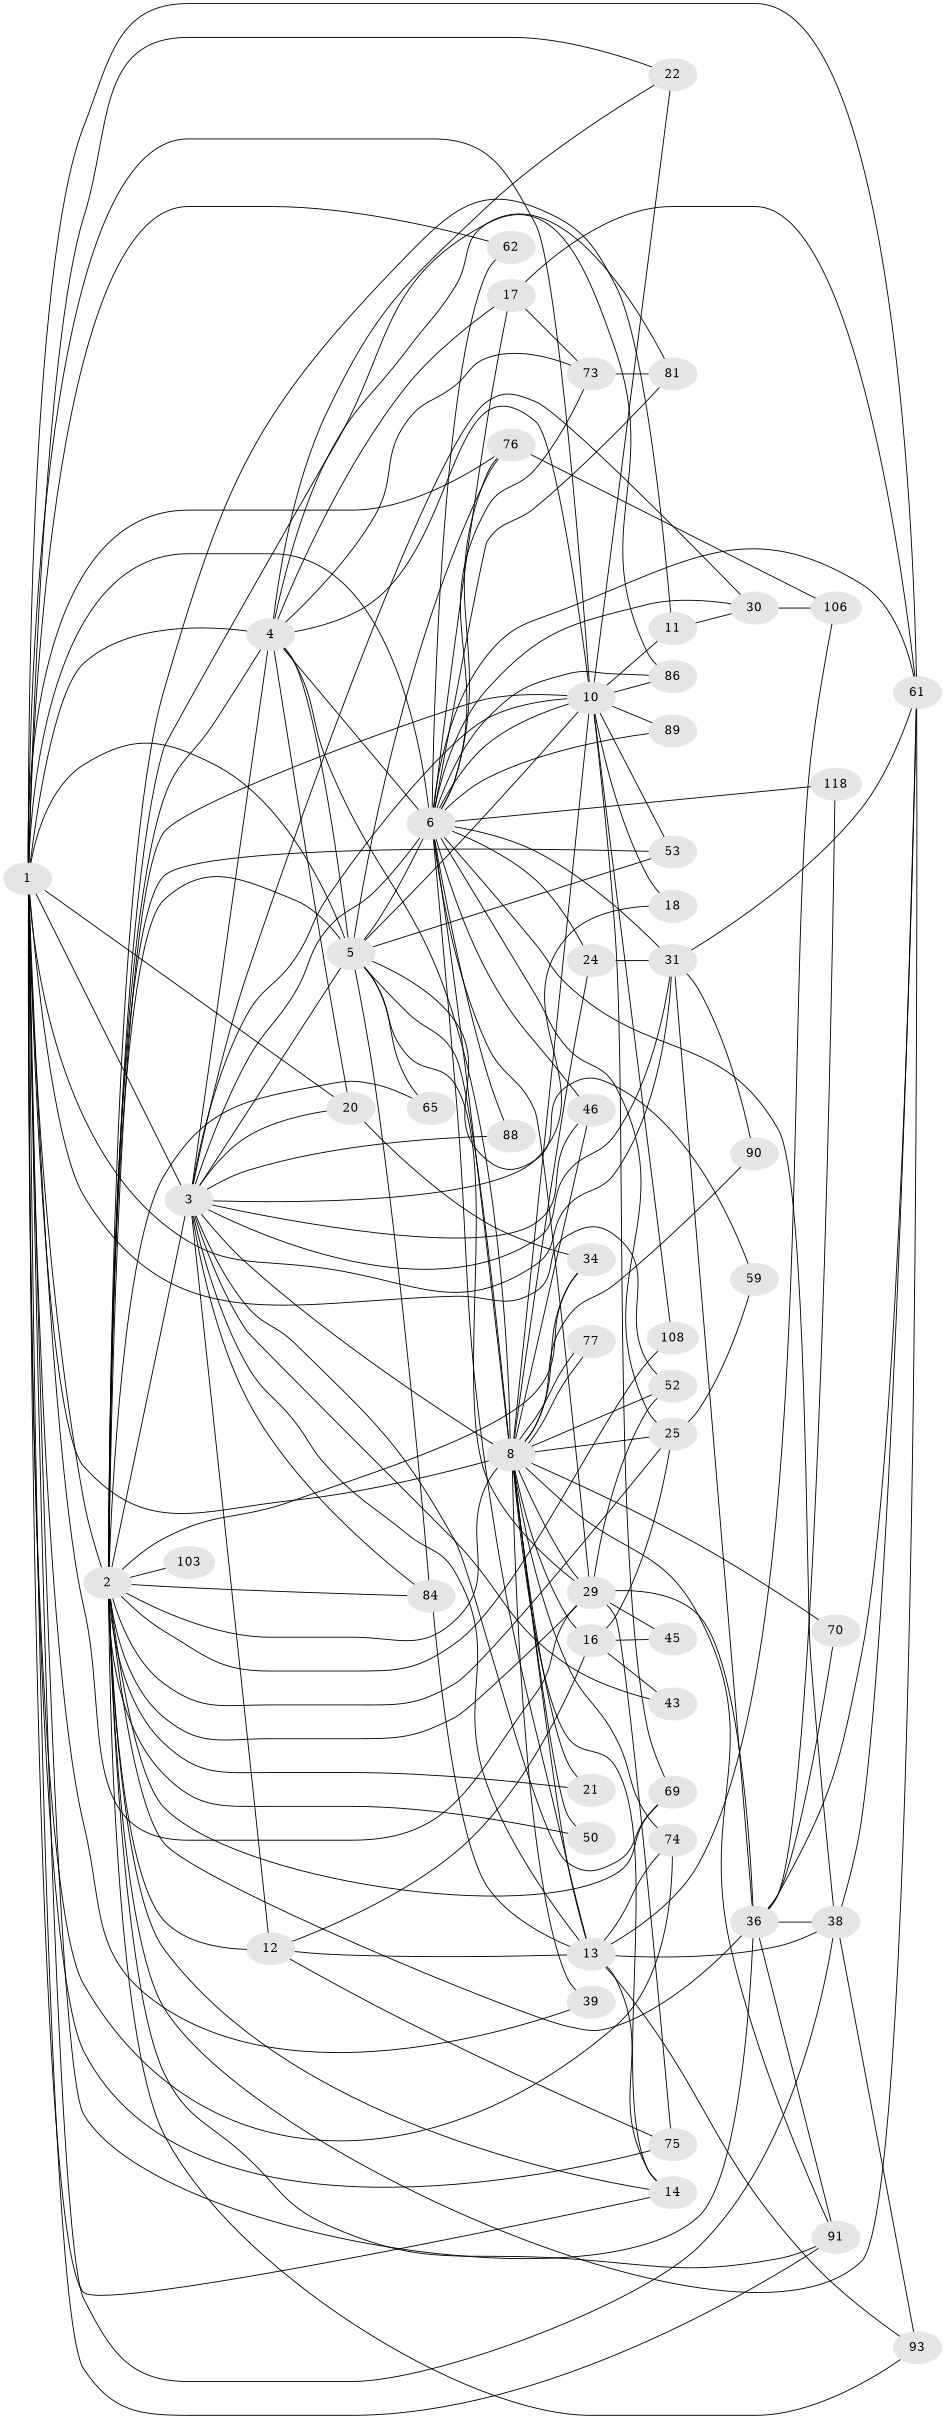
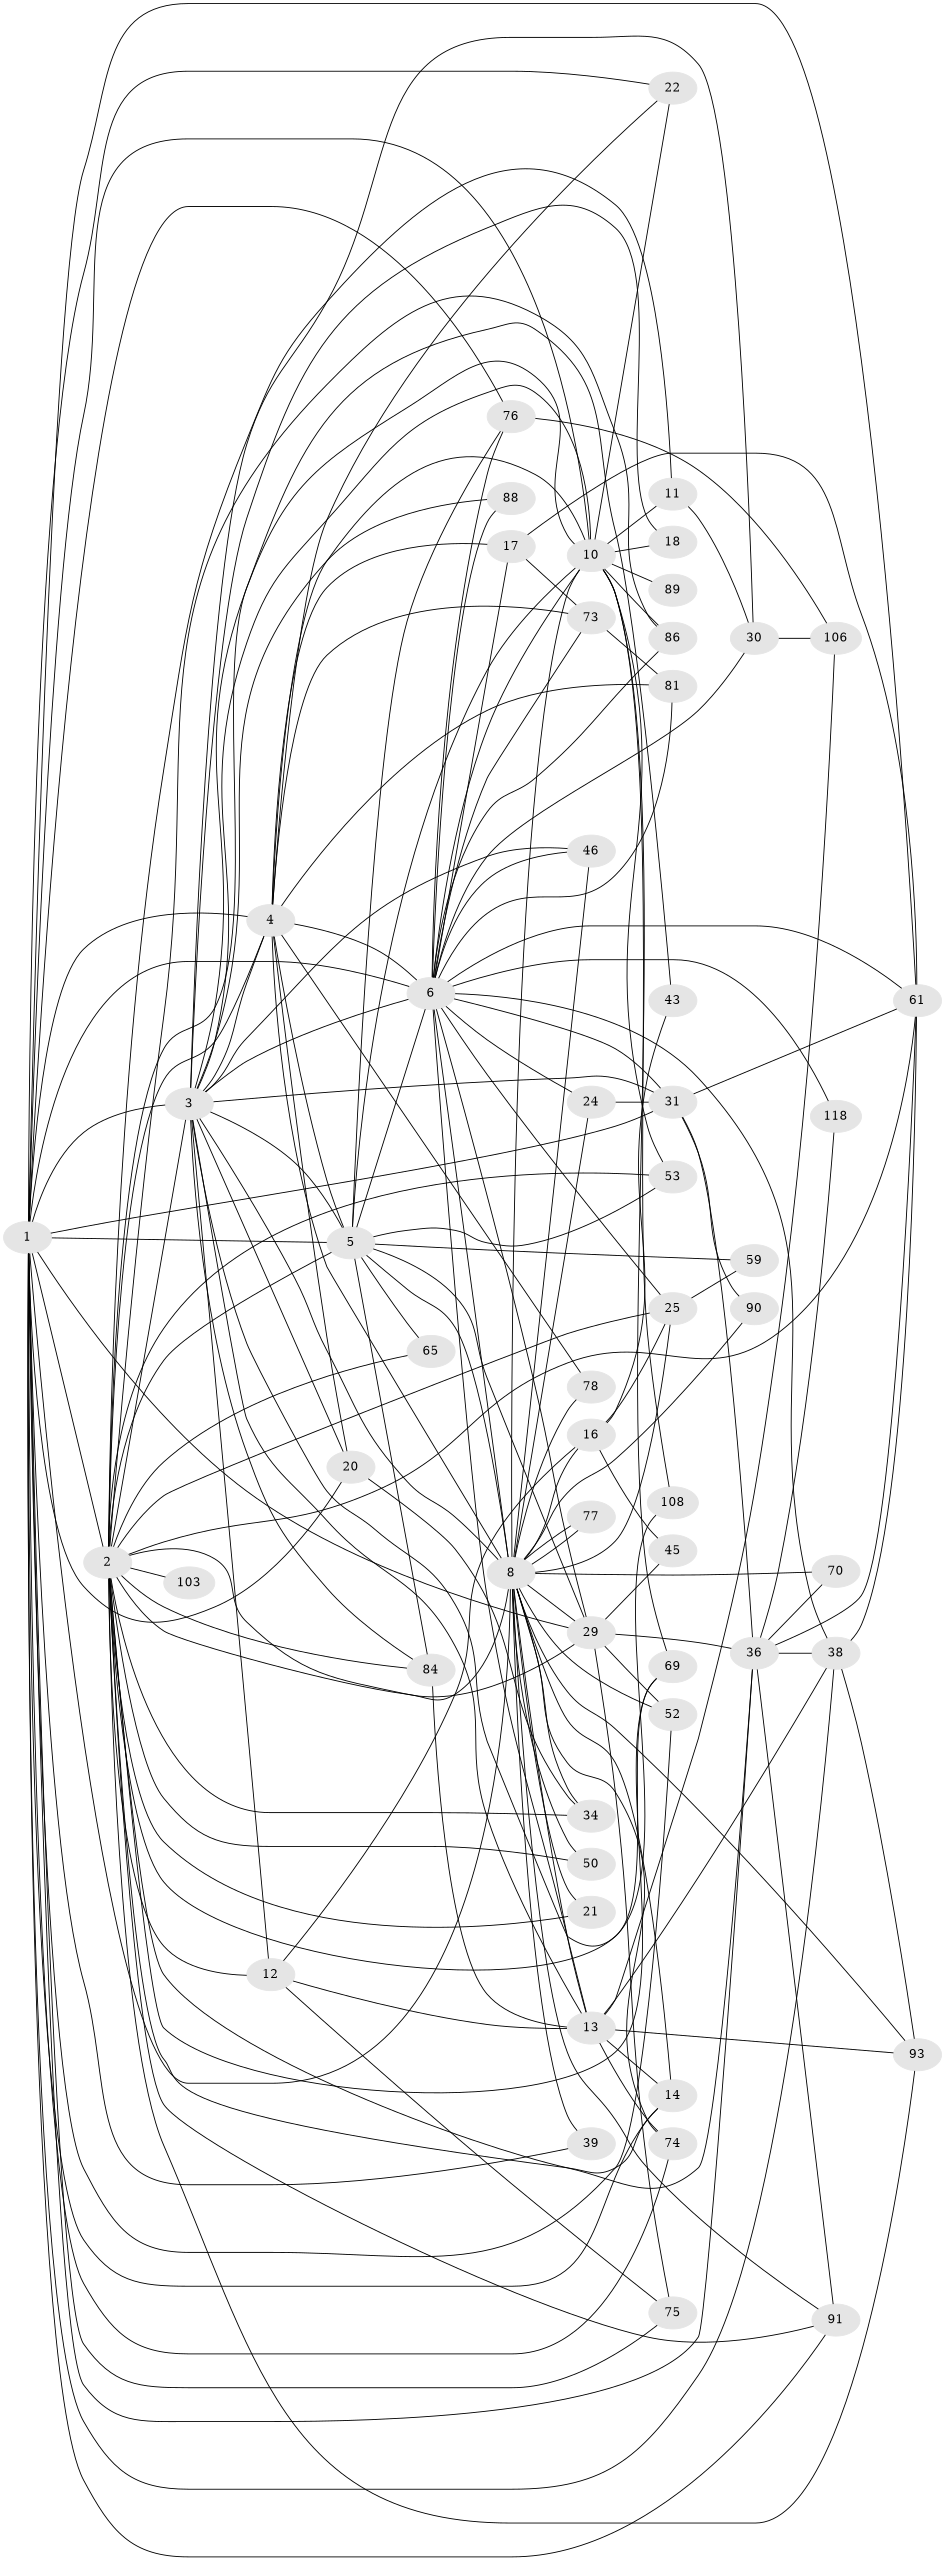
node "62": removed
edge "89" -- "6": removed
node "78": added
edge "8" -- "93": added
